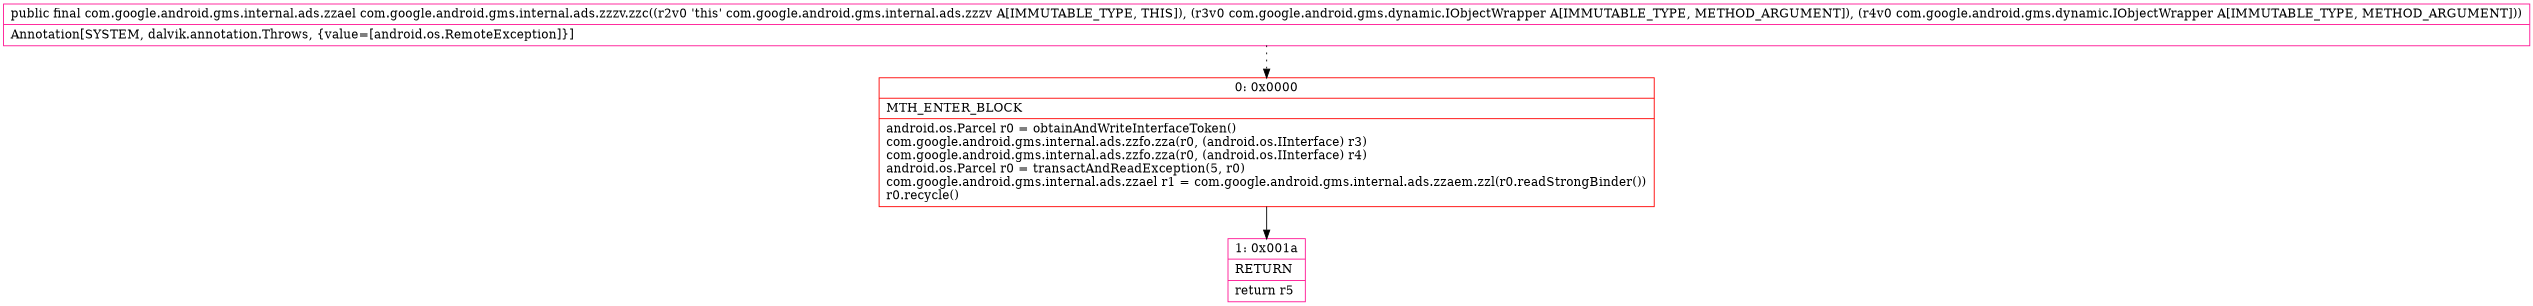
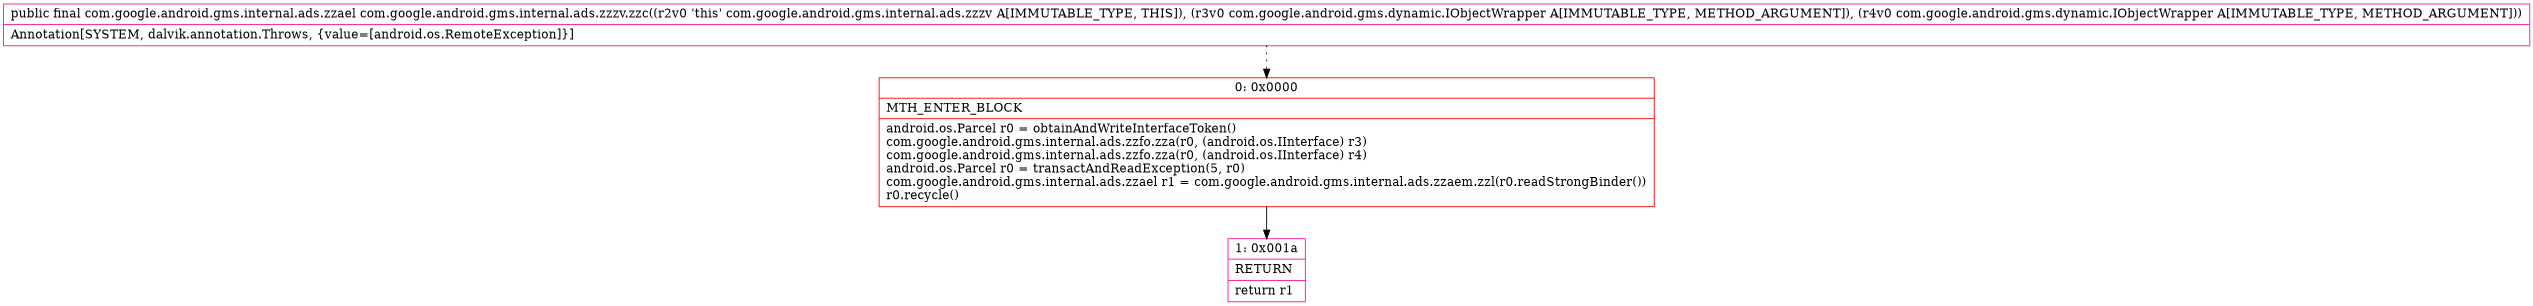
node "1: 0x001a": text "return r5" -> "return r1"
